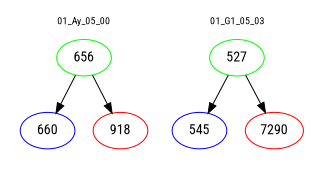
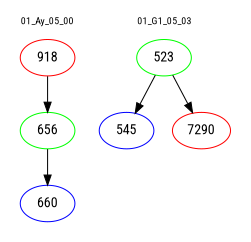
node "527": label "527" -> "523"
edge "656" -> "918": reversed
